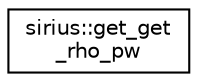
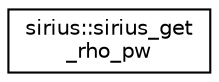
node "sirius::get_get _rho_pw": label "sirius::get_get _rho_pw" -> "sirius::sirius_get _rho_pw"
